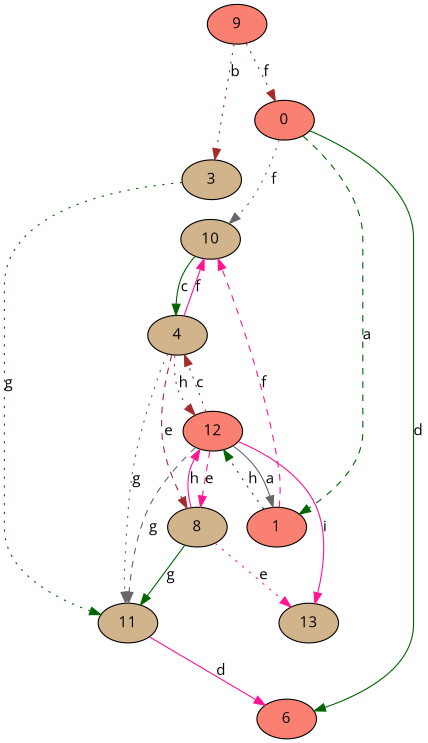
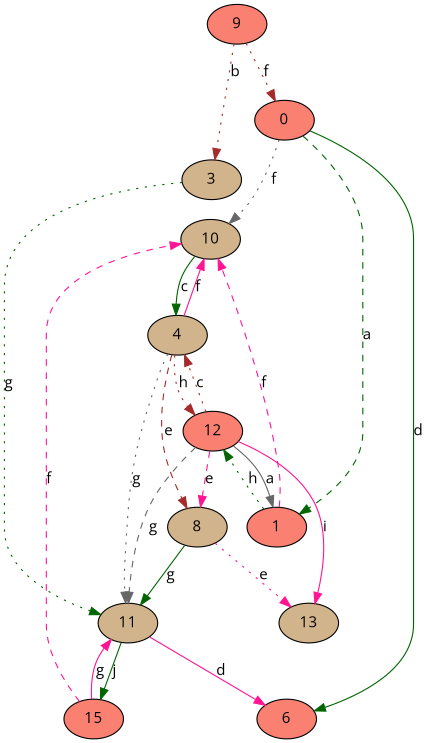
edge "8" -> "12": removed, label "h"
node "15": added
